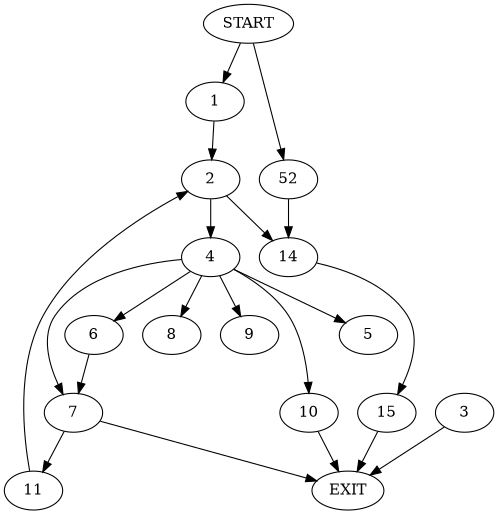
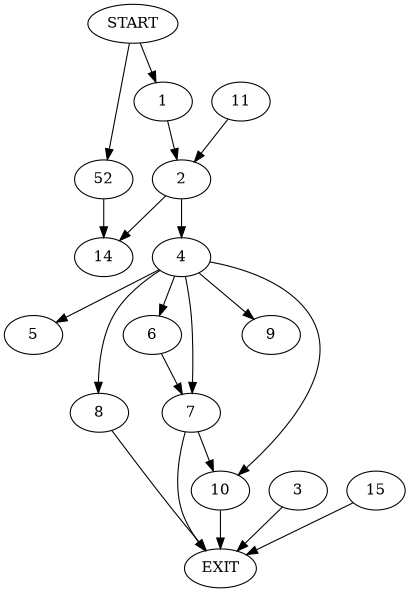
edge "14" -> "15": removed
edge "7" -> "11": now "7" -> "10"
edge "8" -> "EXIT": added
